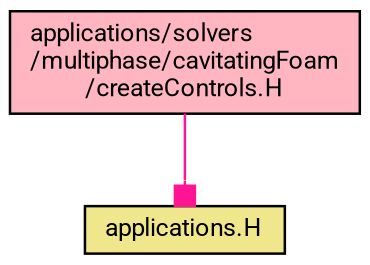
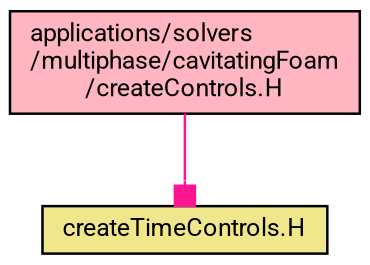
node "applications.H": label "applications.H" -> "createTimeControls.H"
